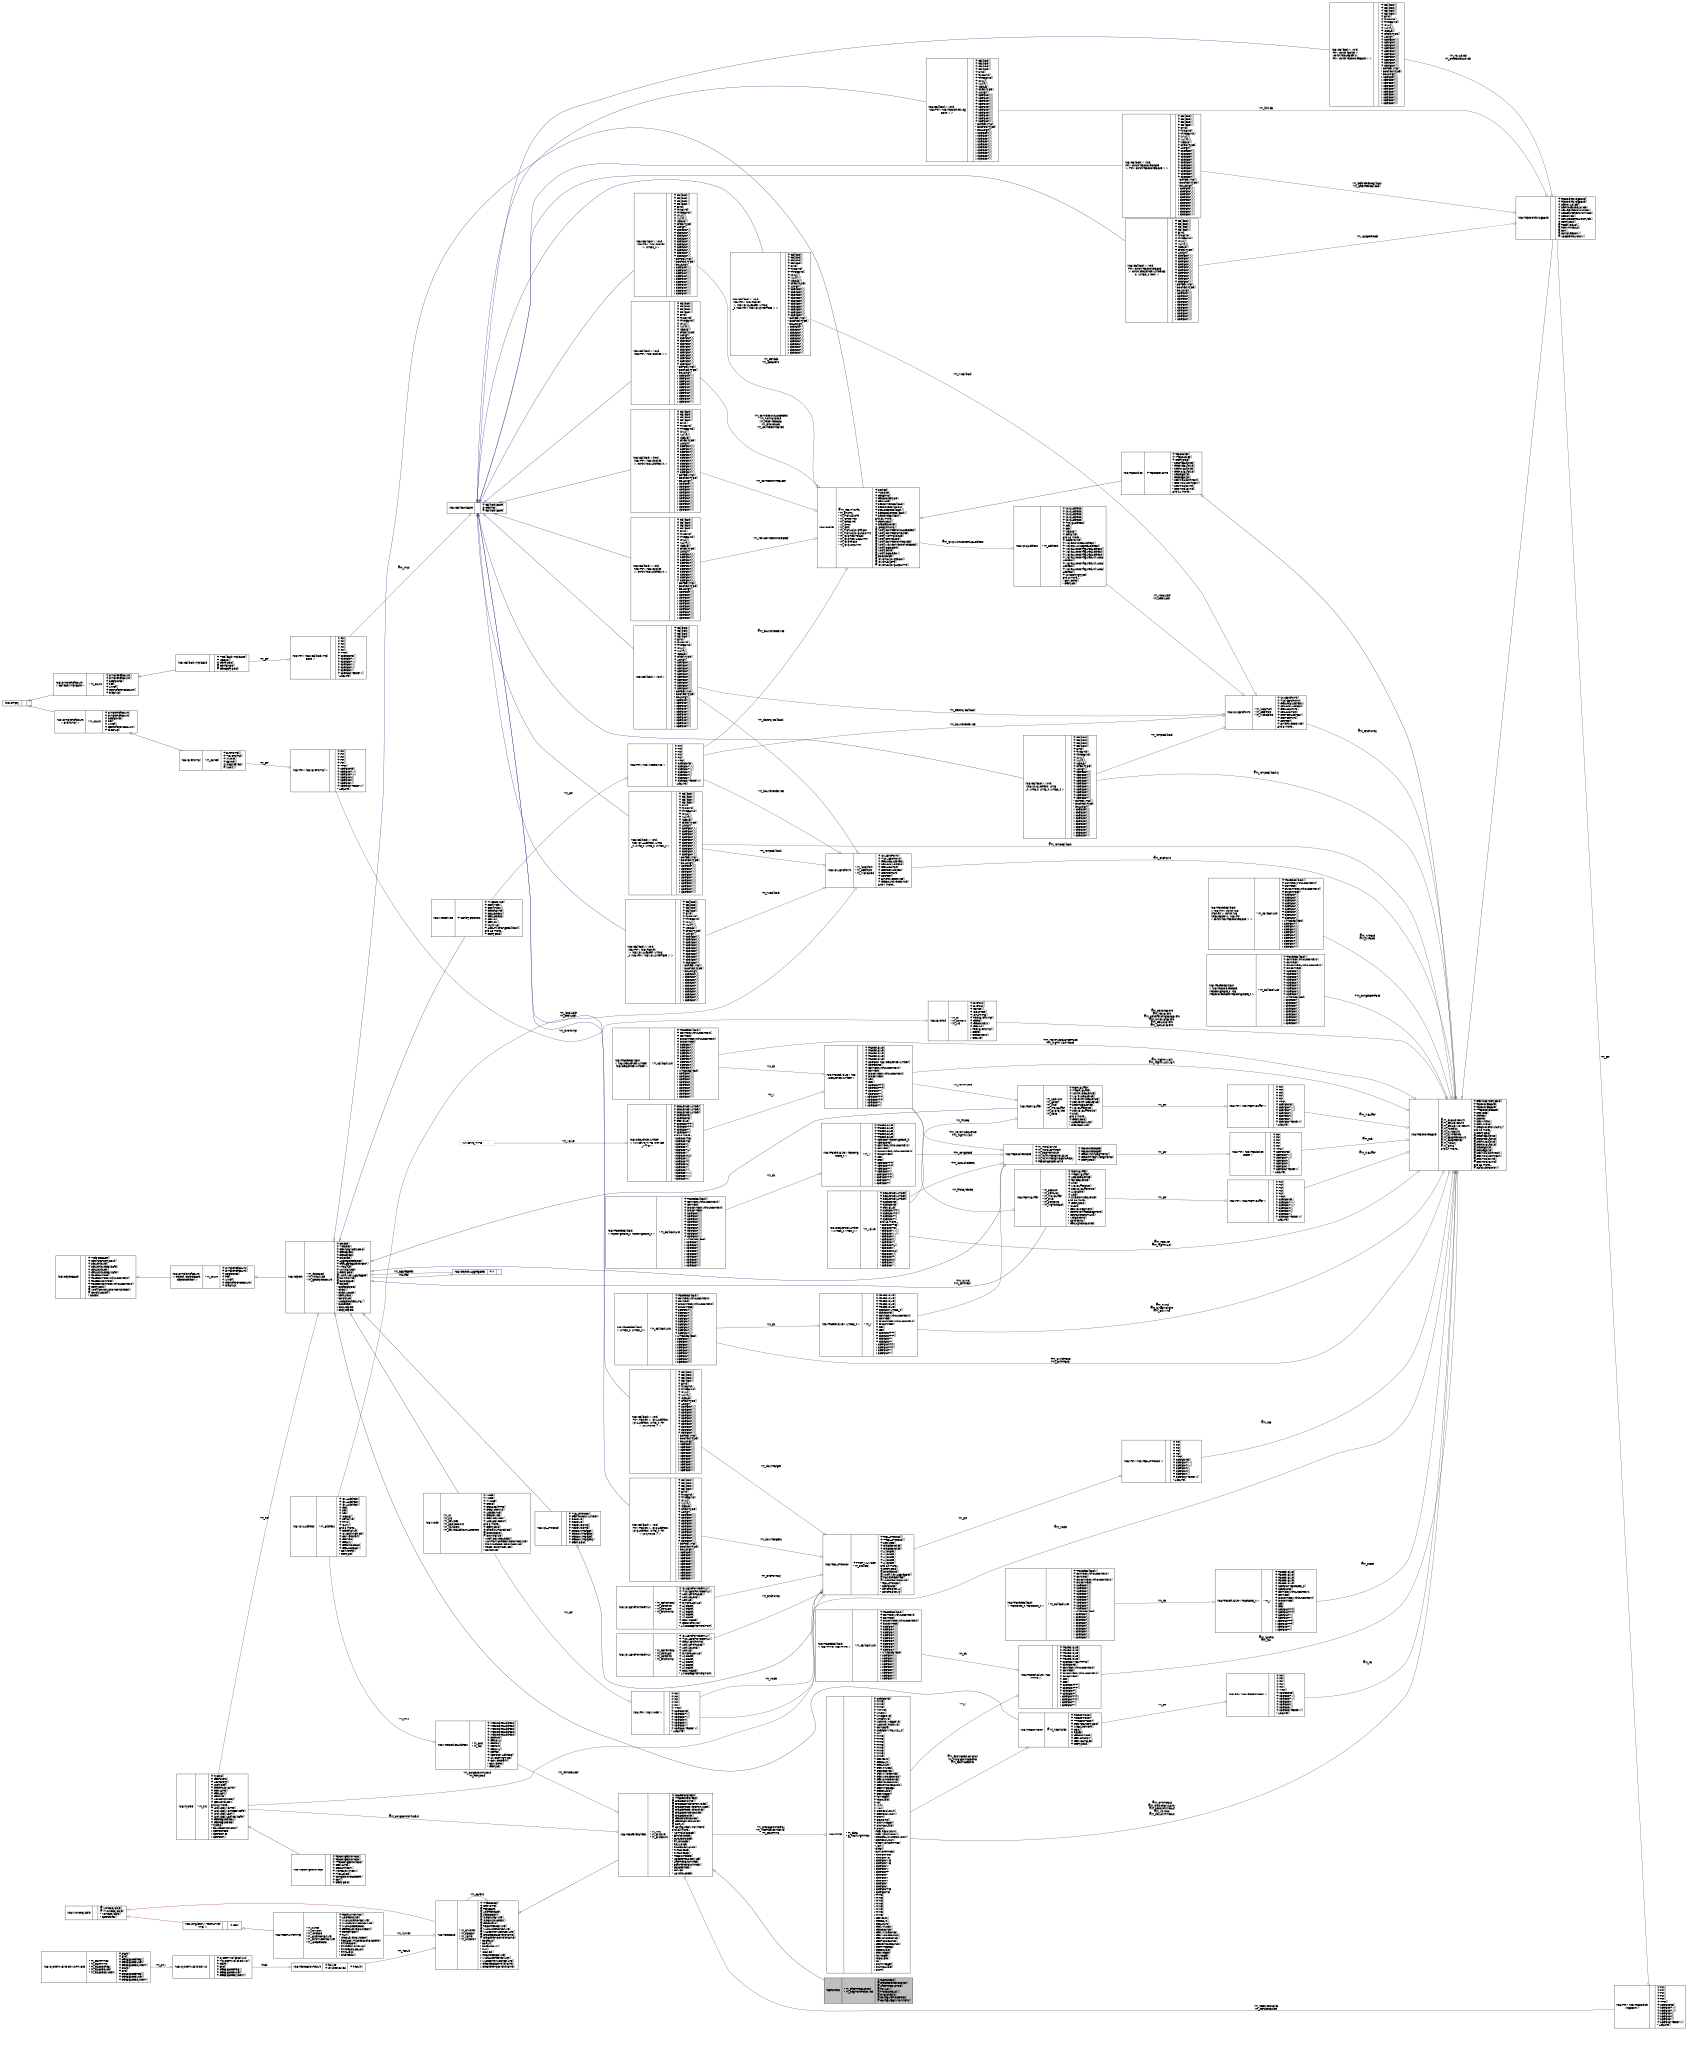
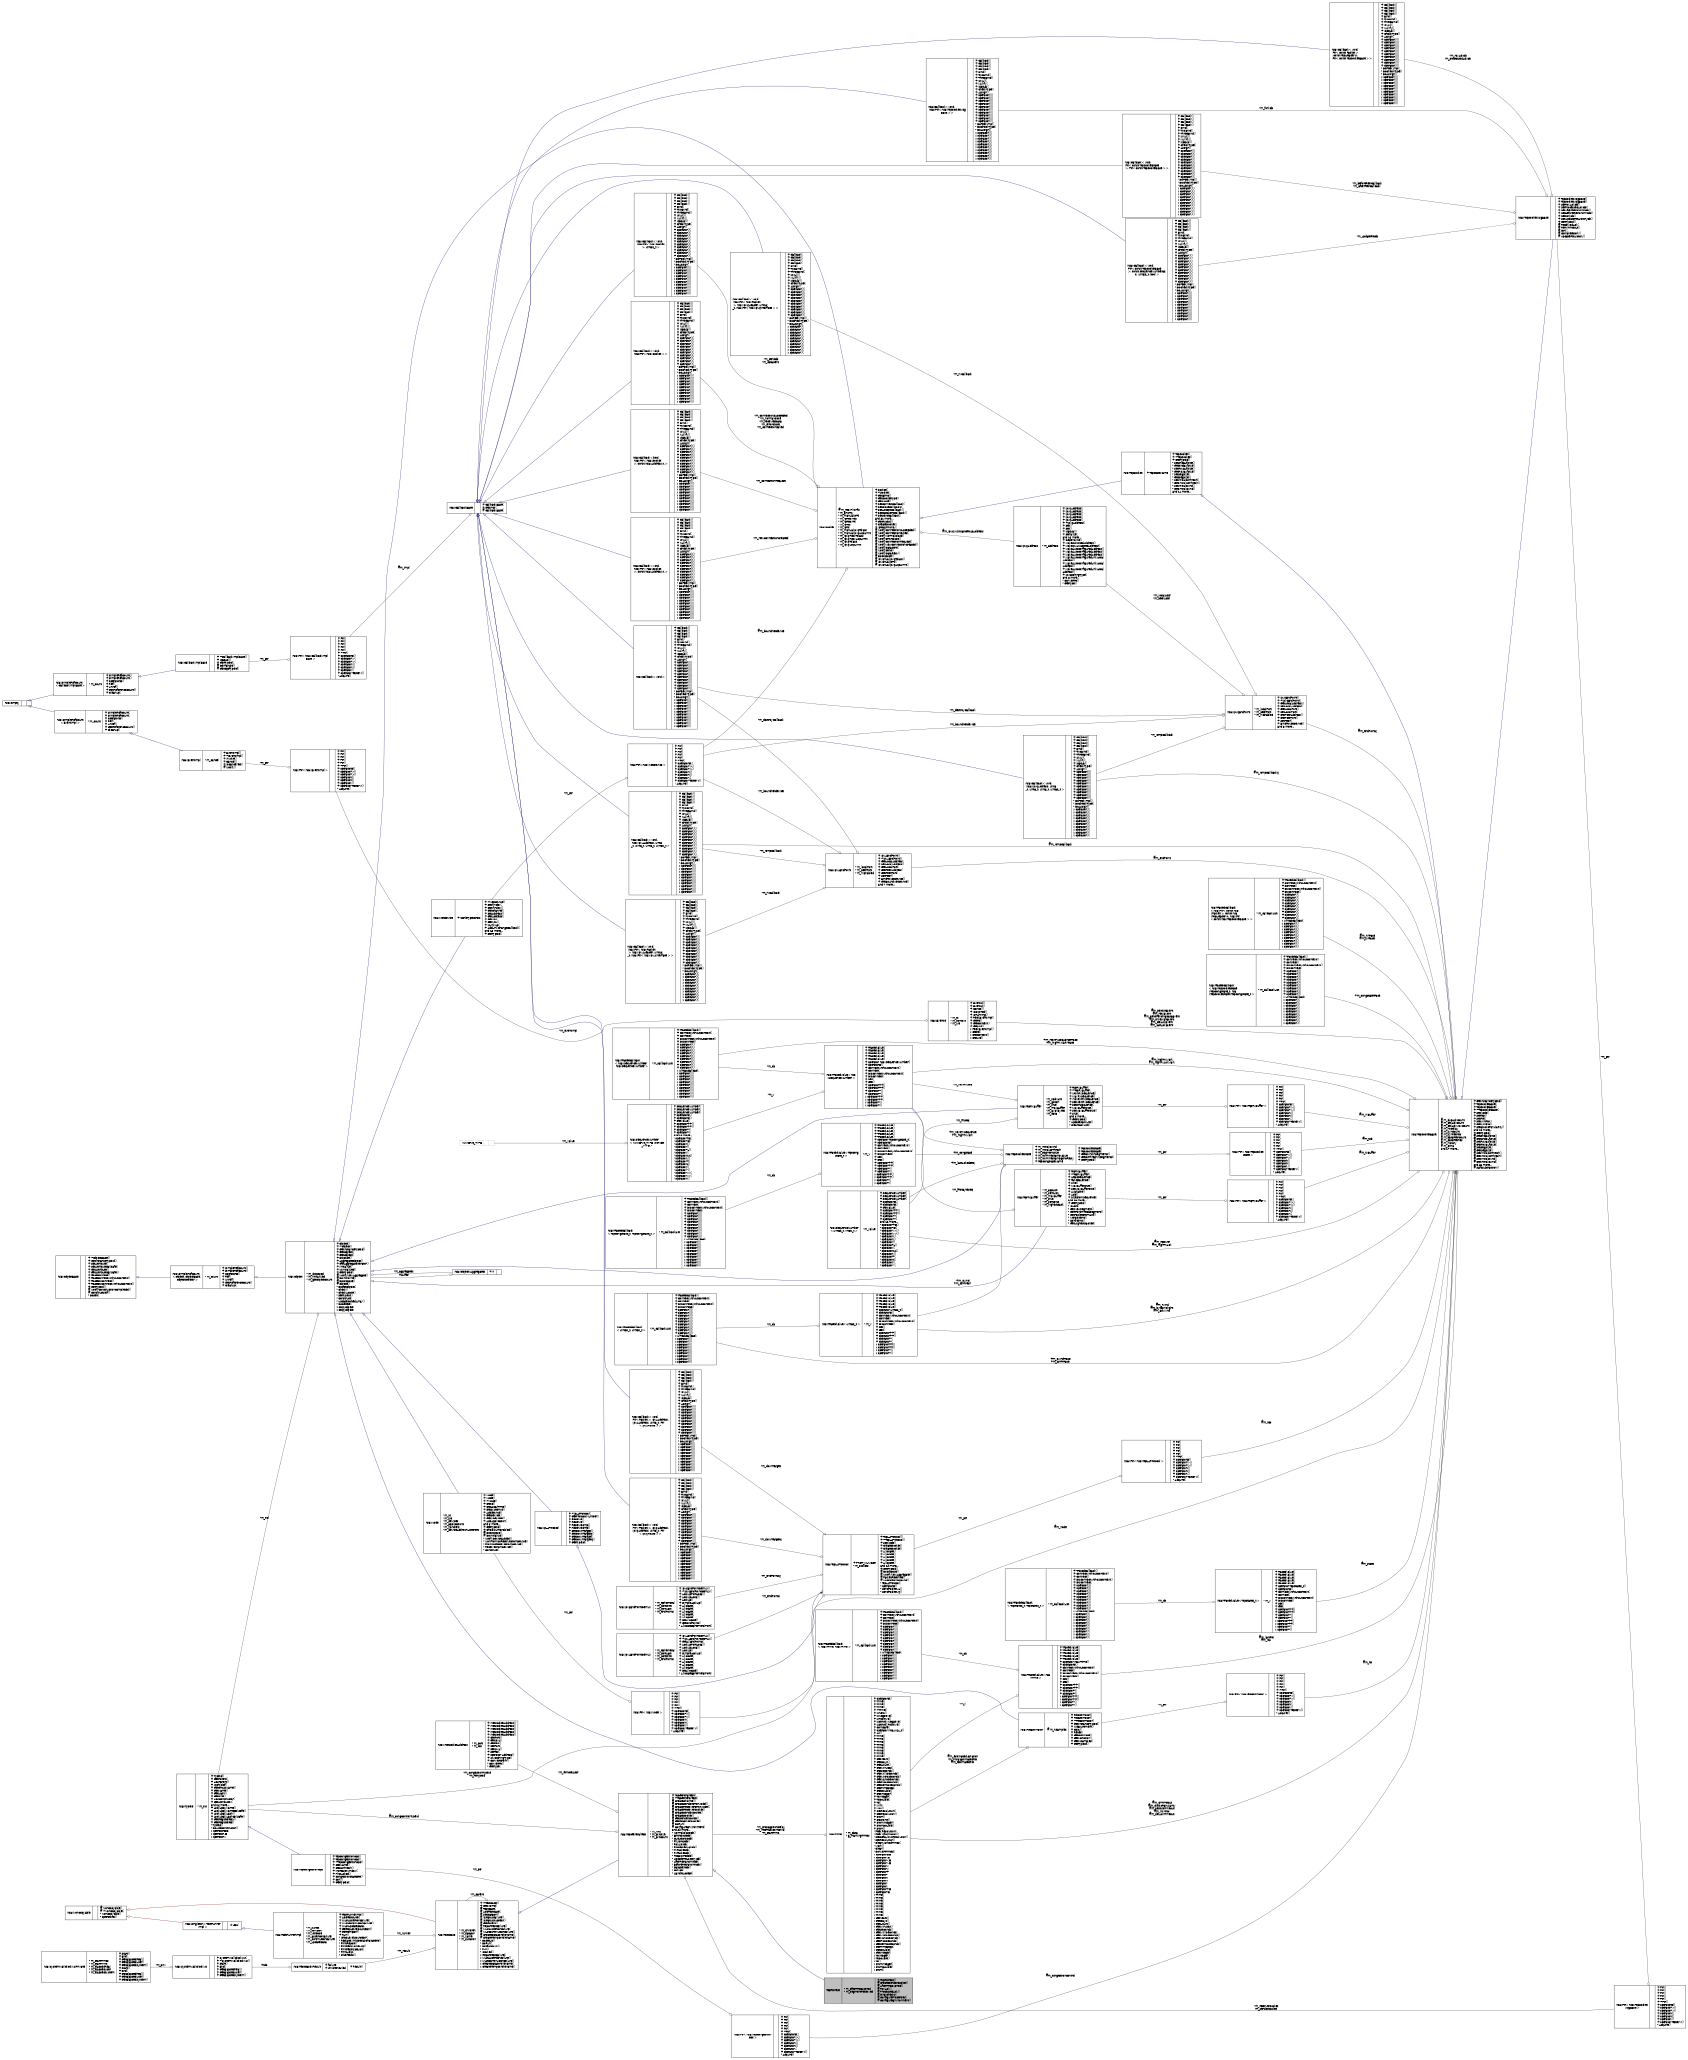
edge "ns3::Socket" -> "ns3::Ipv6Address": reversed
node "ns3::Ipv4Address": removed
edge "ns3::Ptr< ns3::Node >" -> "ns3::TcpL4Protocol": removed, label "-m_node"
node "ns3::Ptr< ns3::TcpCongestion": added
